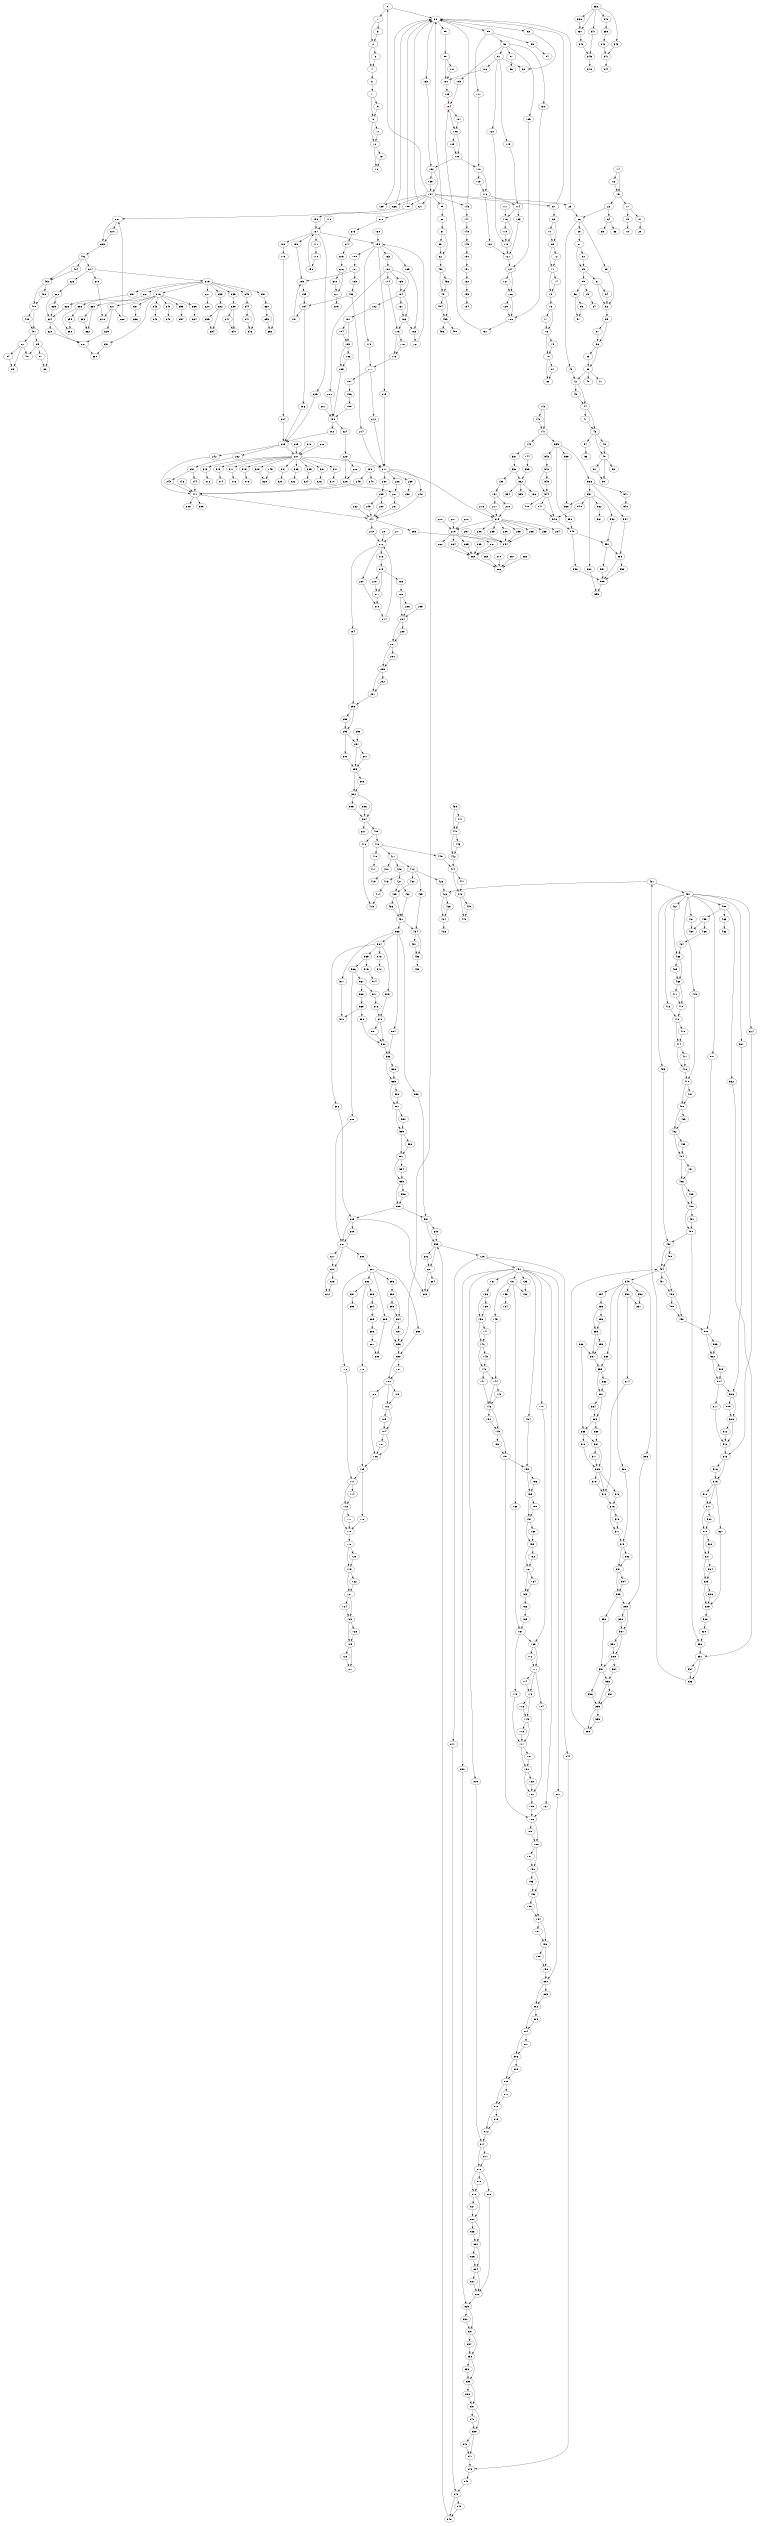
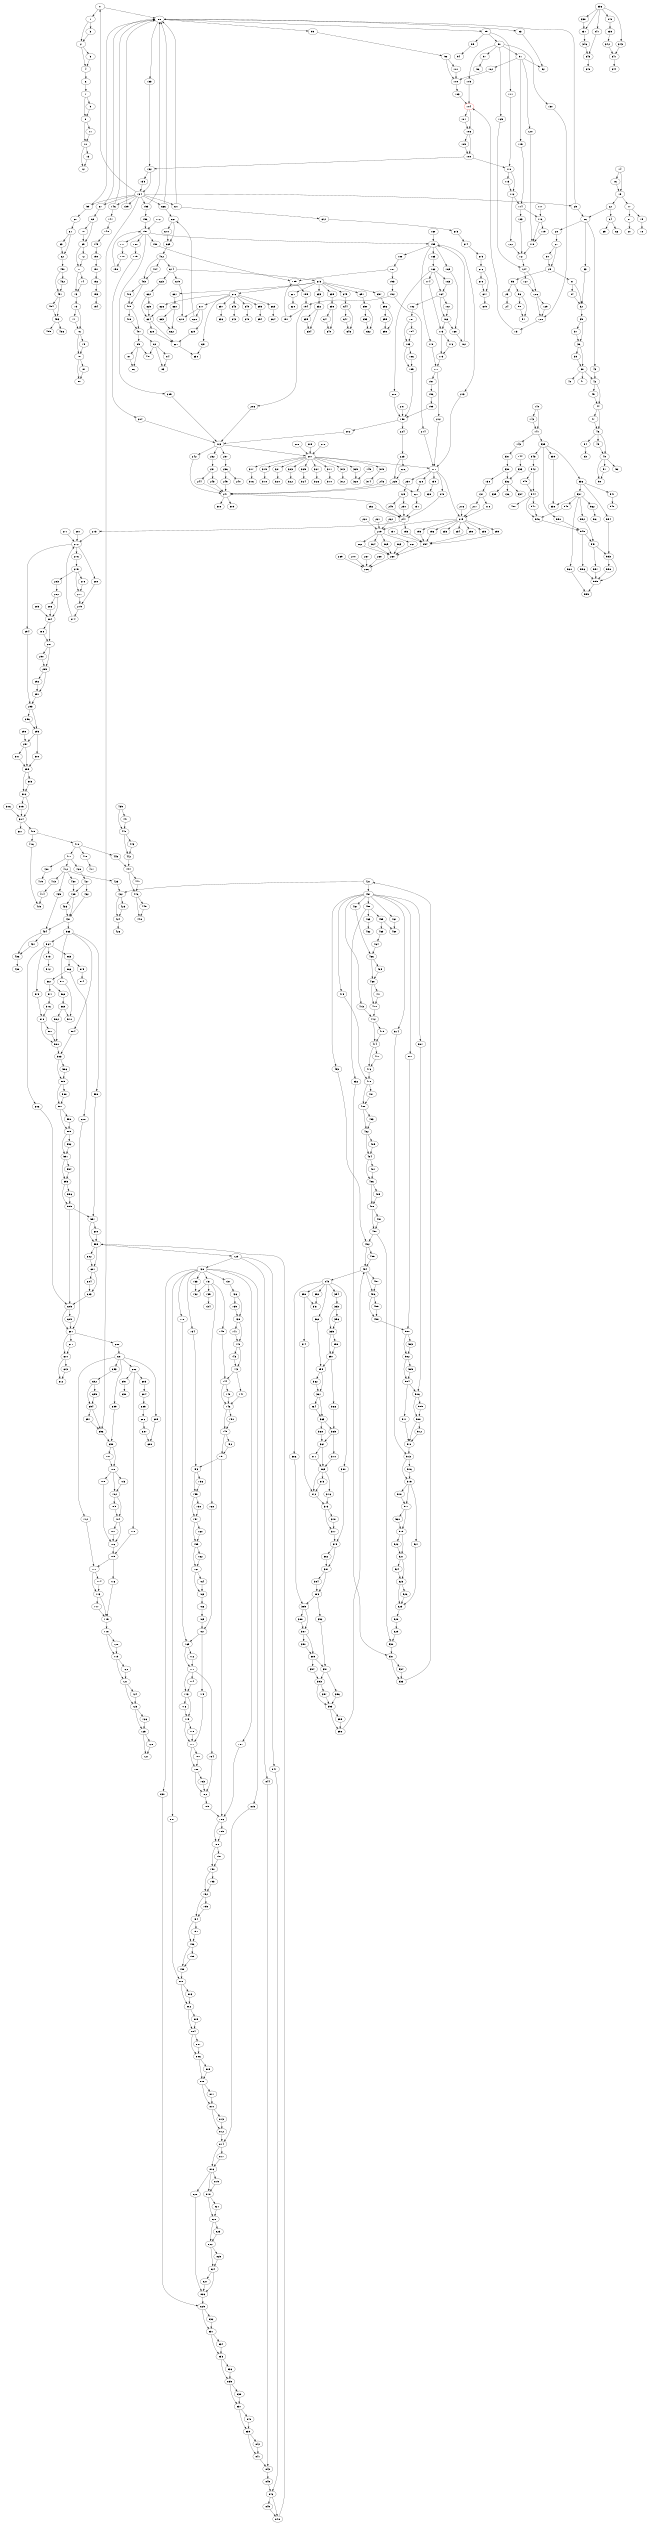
node "237": added
edge "605" -> "603": reversed
edge "366" -> "357": reversed
